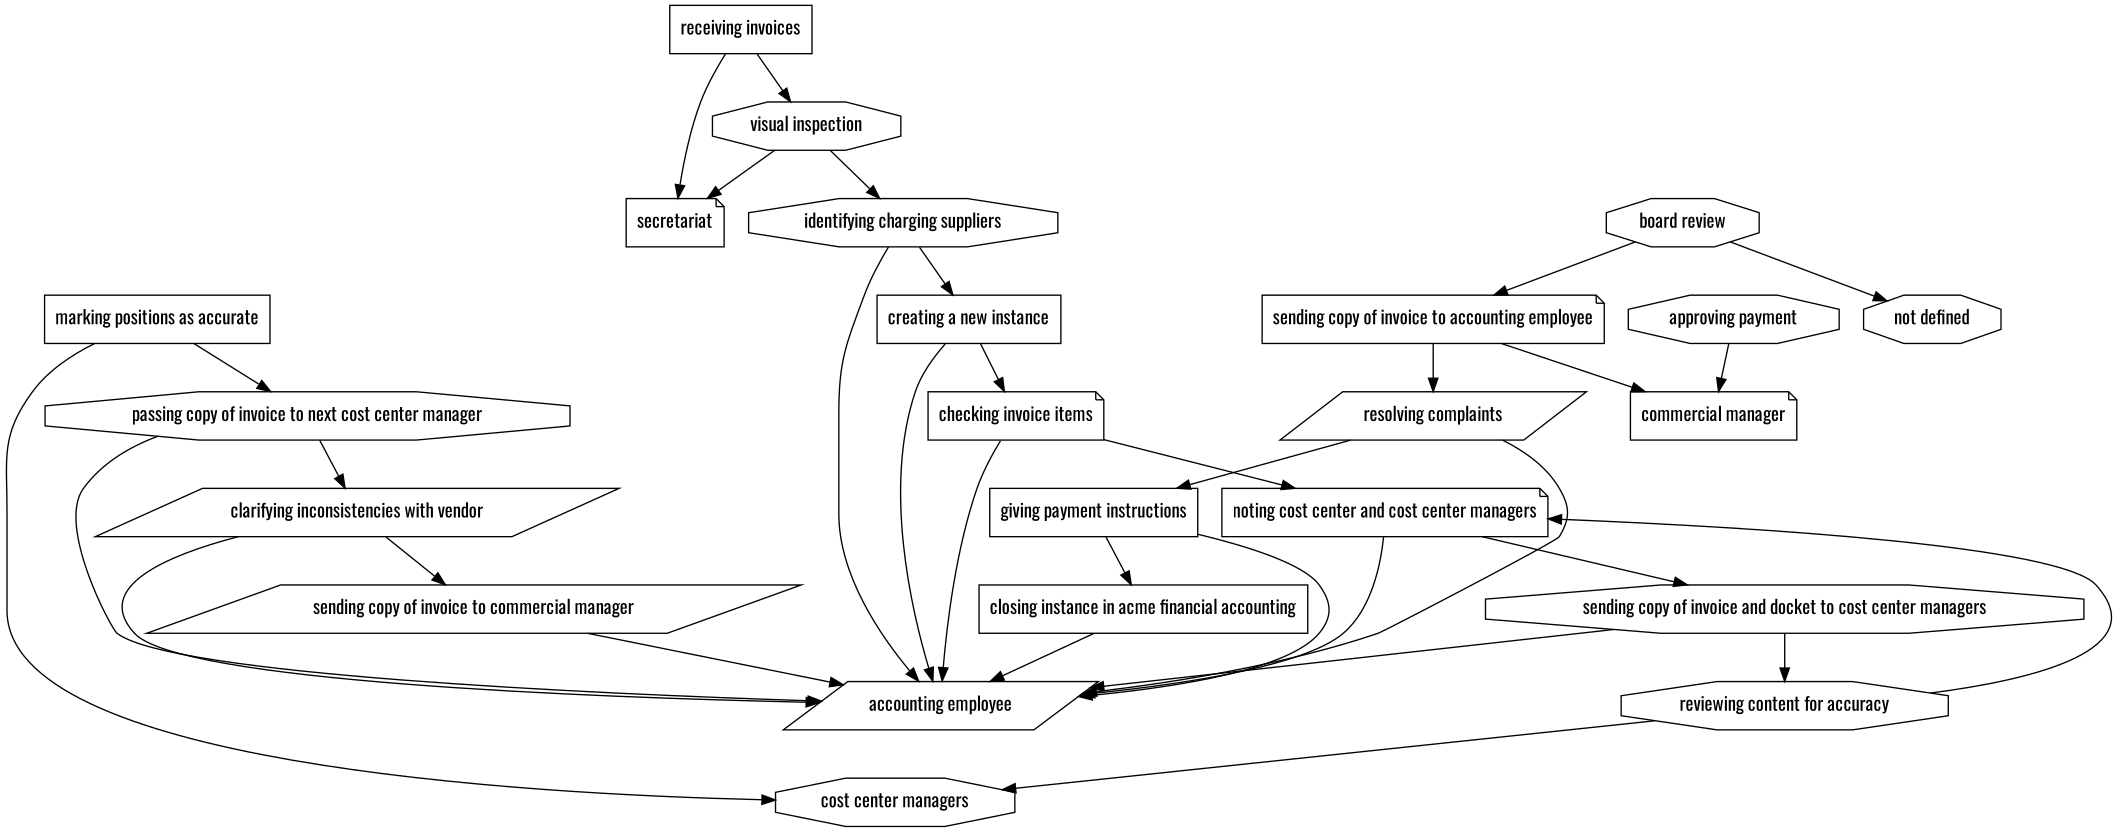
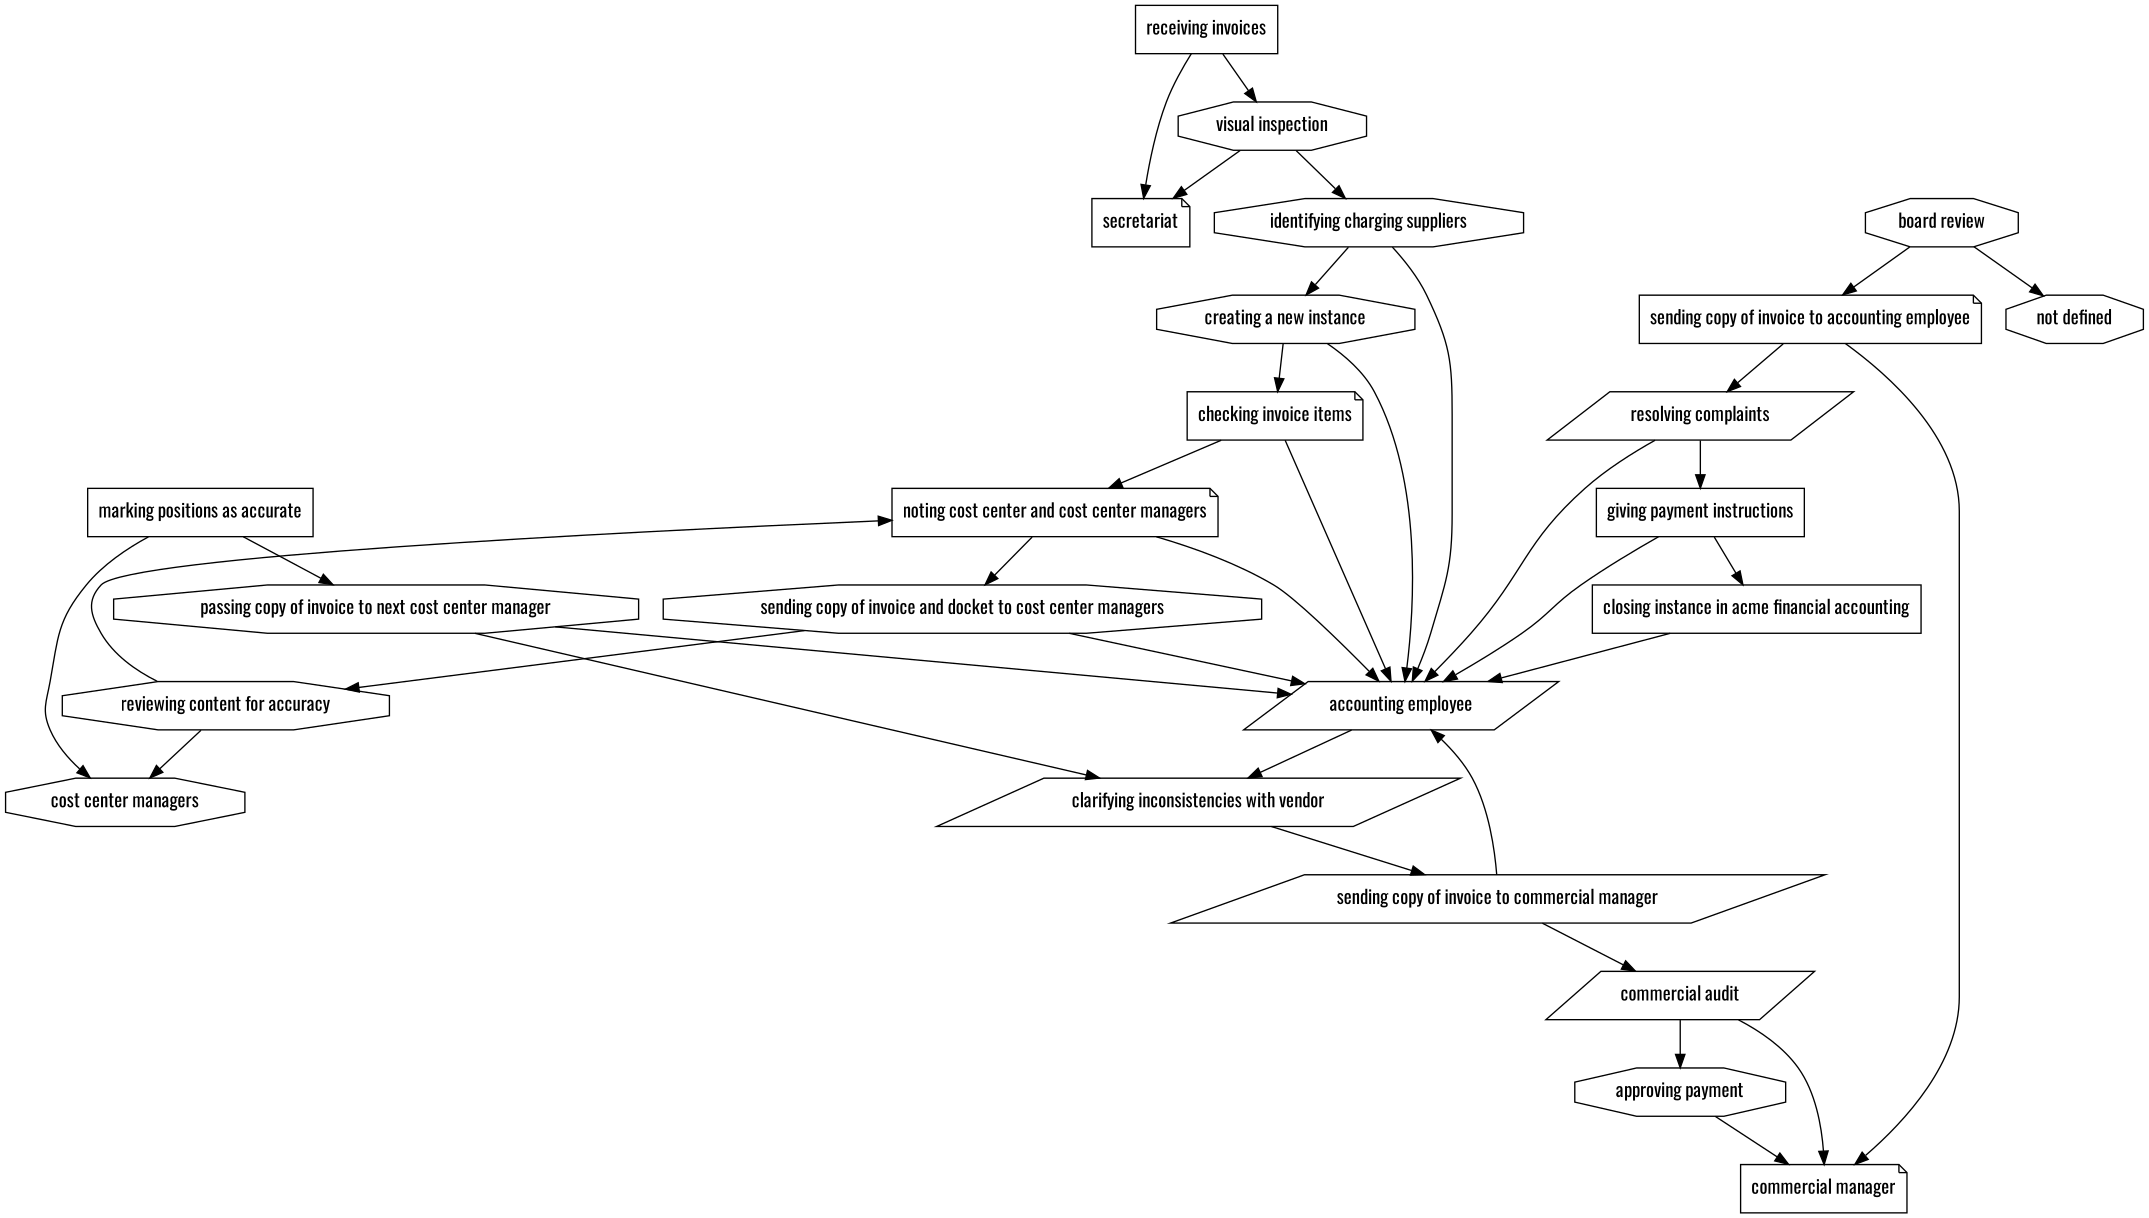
node "creating a new instance": shape box -> octagon
edge "clarifying inconsistencies with vendor" -> "accounting employee": reversed
node "commercial audit": added
